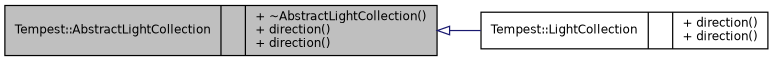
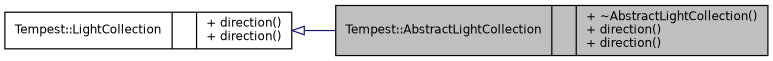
edge "Tempest::LightCollection" -> "Tempest::AbstractLightCollection": reversed
